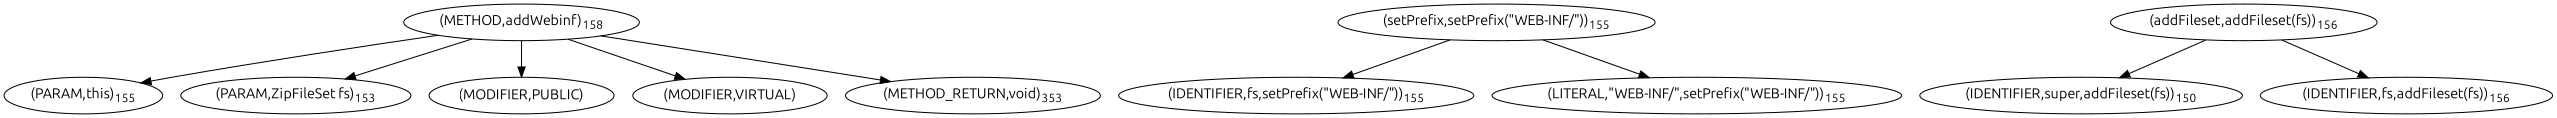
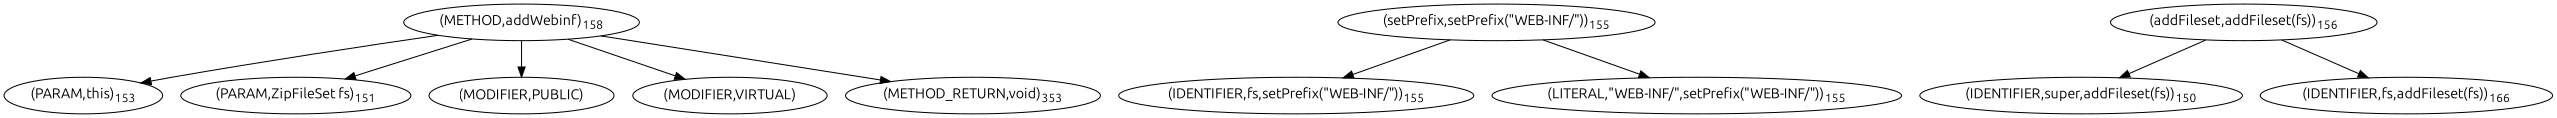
node "(PARAM,this)": text "155" -> "153"
node "(PARAM,ZipFileSet fs)": text "153" -> "151"
node "(IDENTIFIER,fs,addFileset(fs))": text "156" -> "166"
